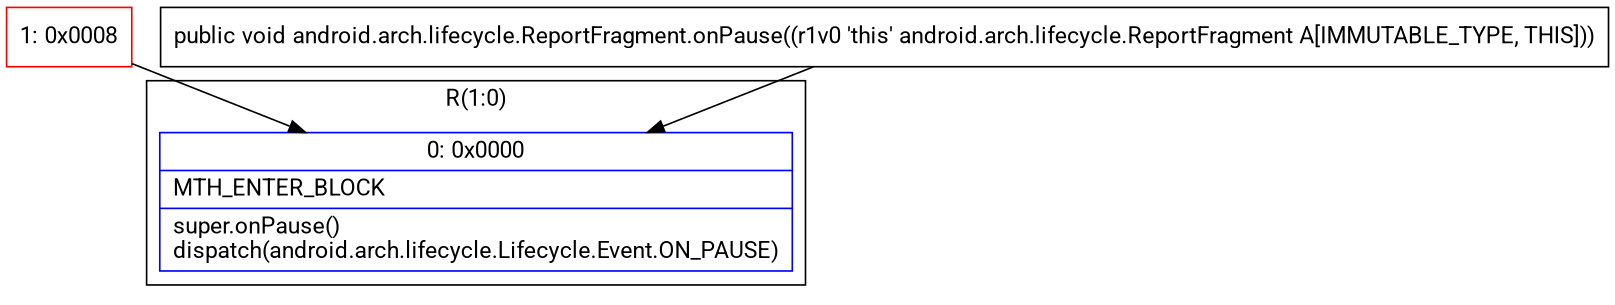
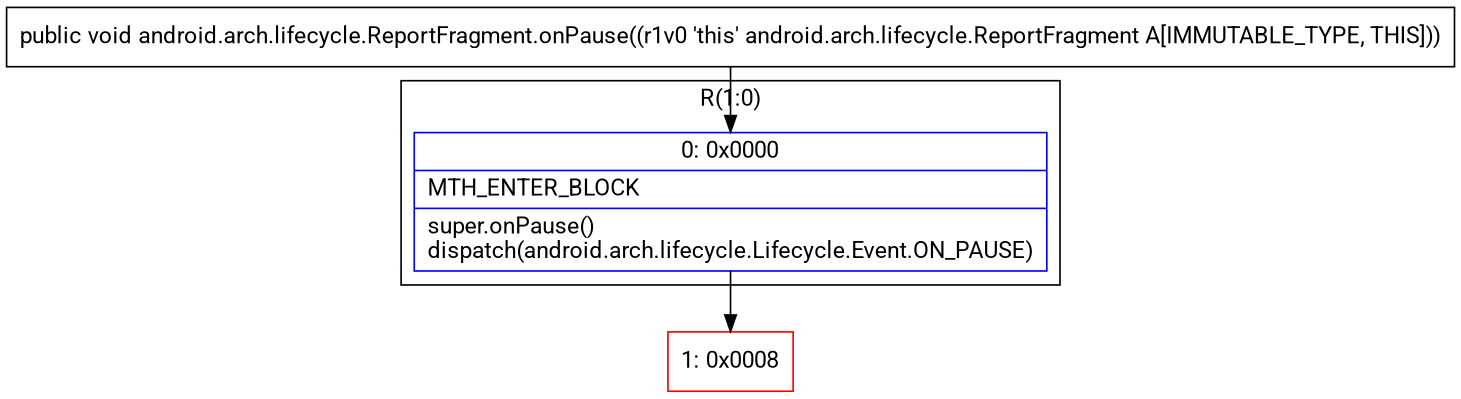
edge "1: 0x0008" -> "0: 0x0000": reversed
